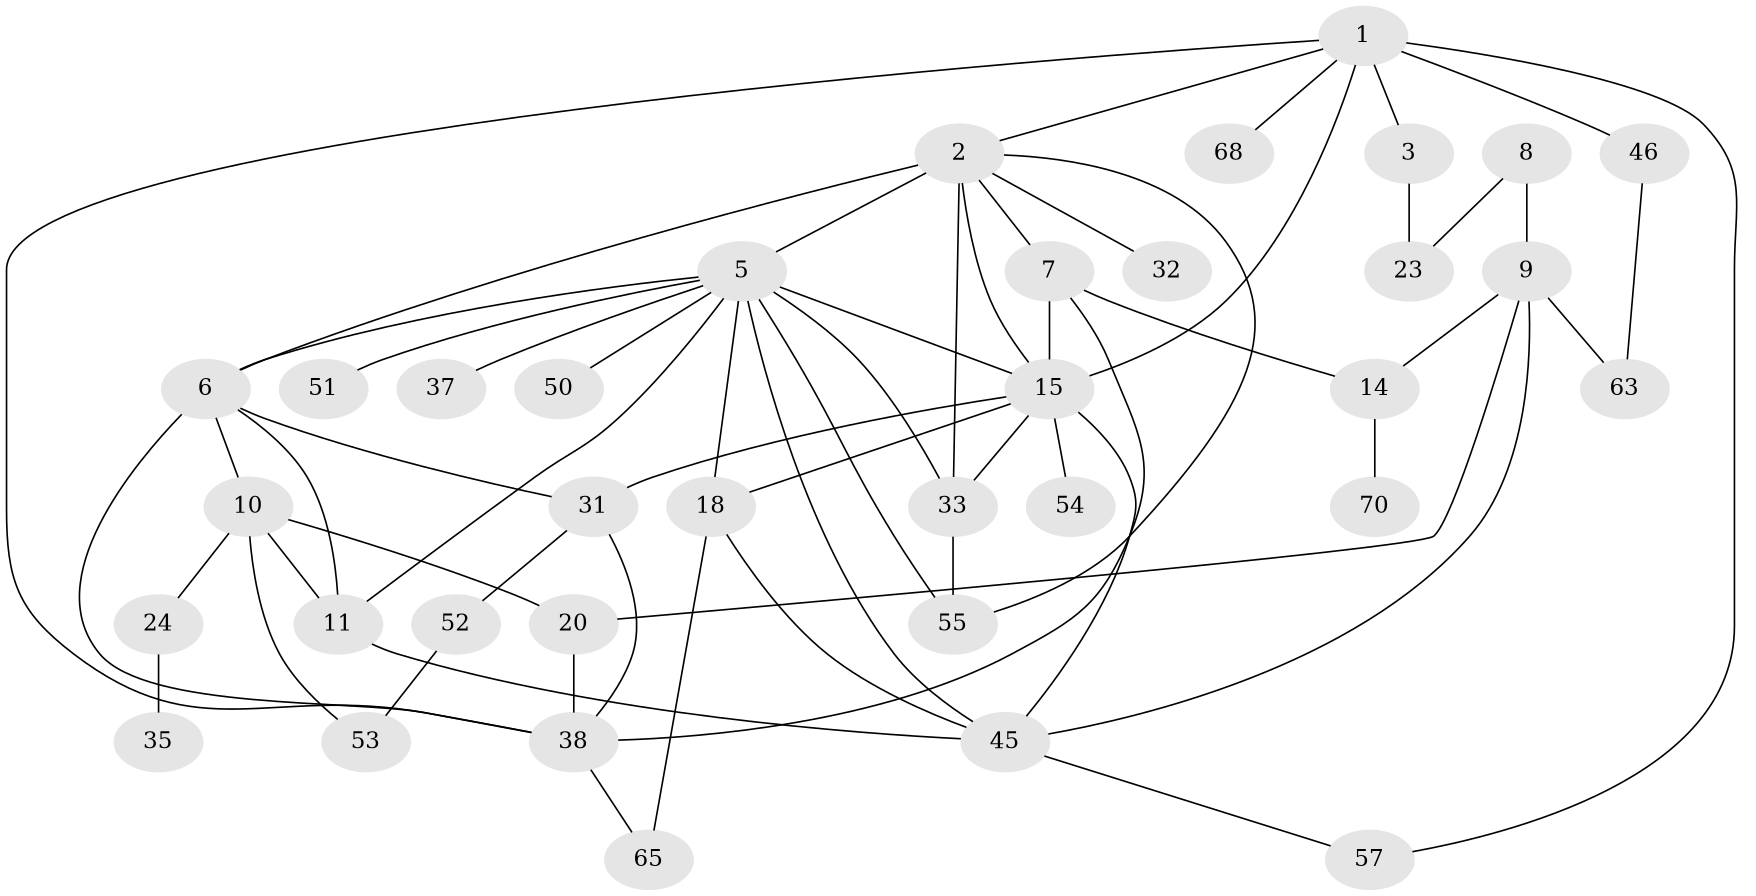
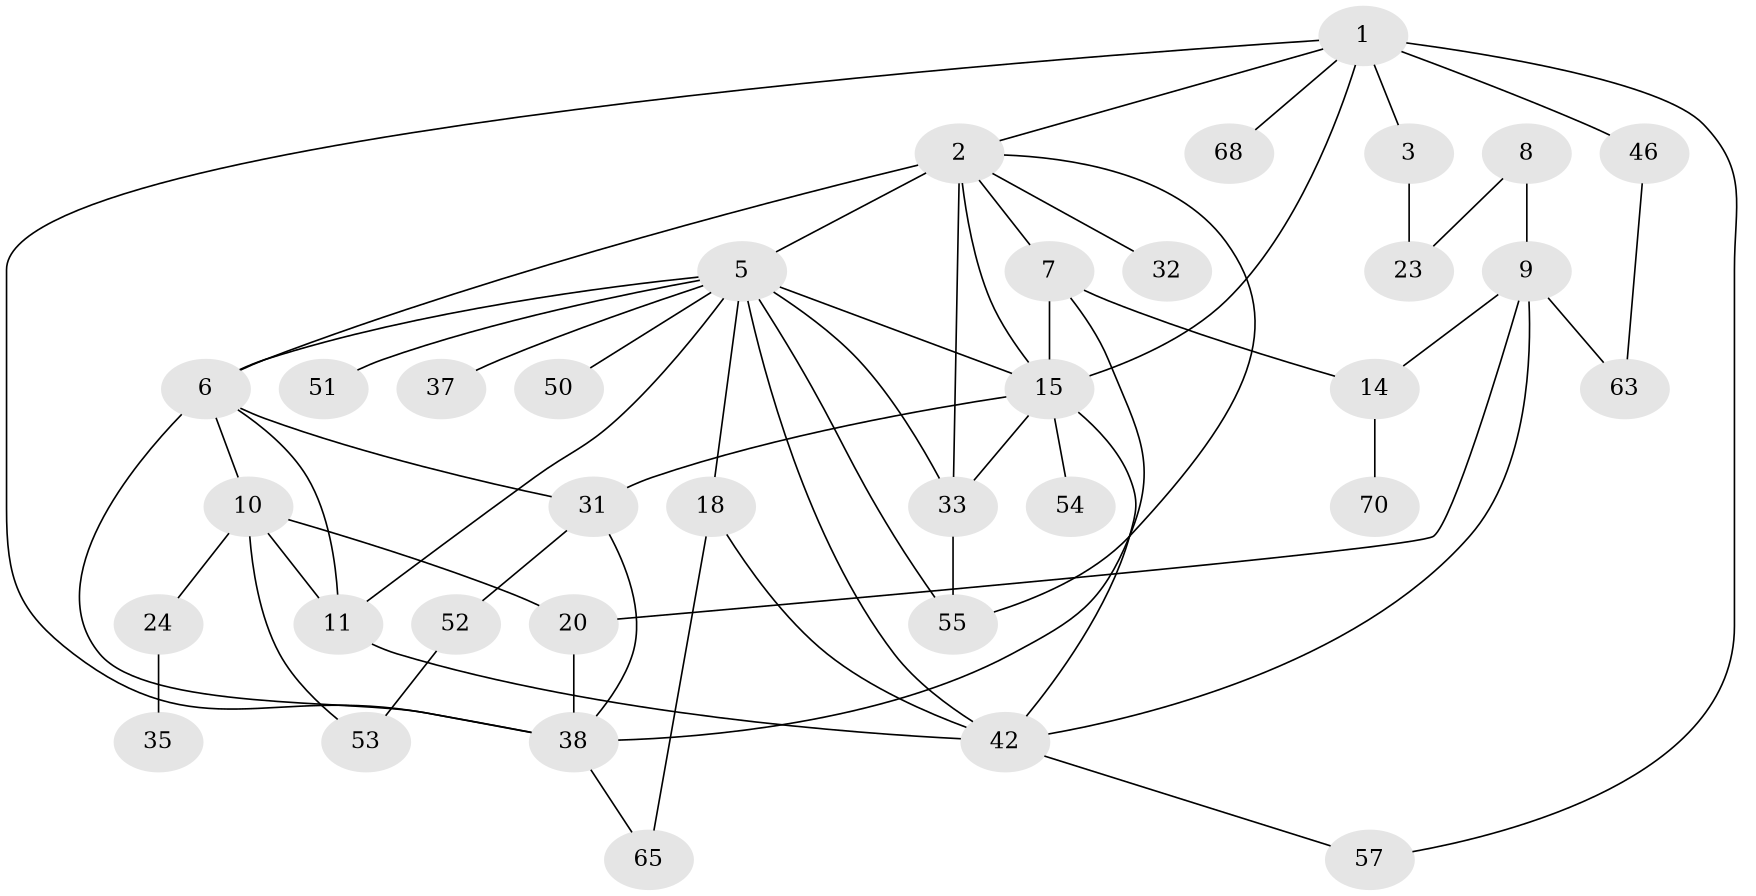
edge "15" -- "18": removed
node "45": label "45" -> "42"
